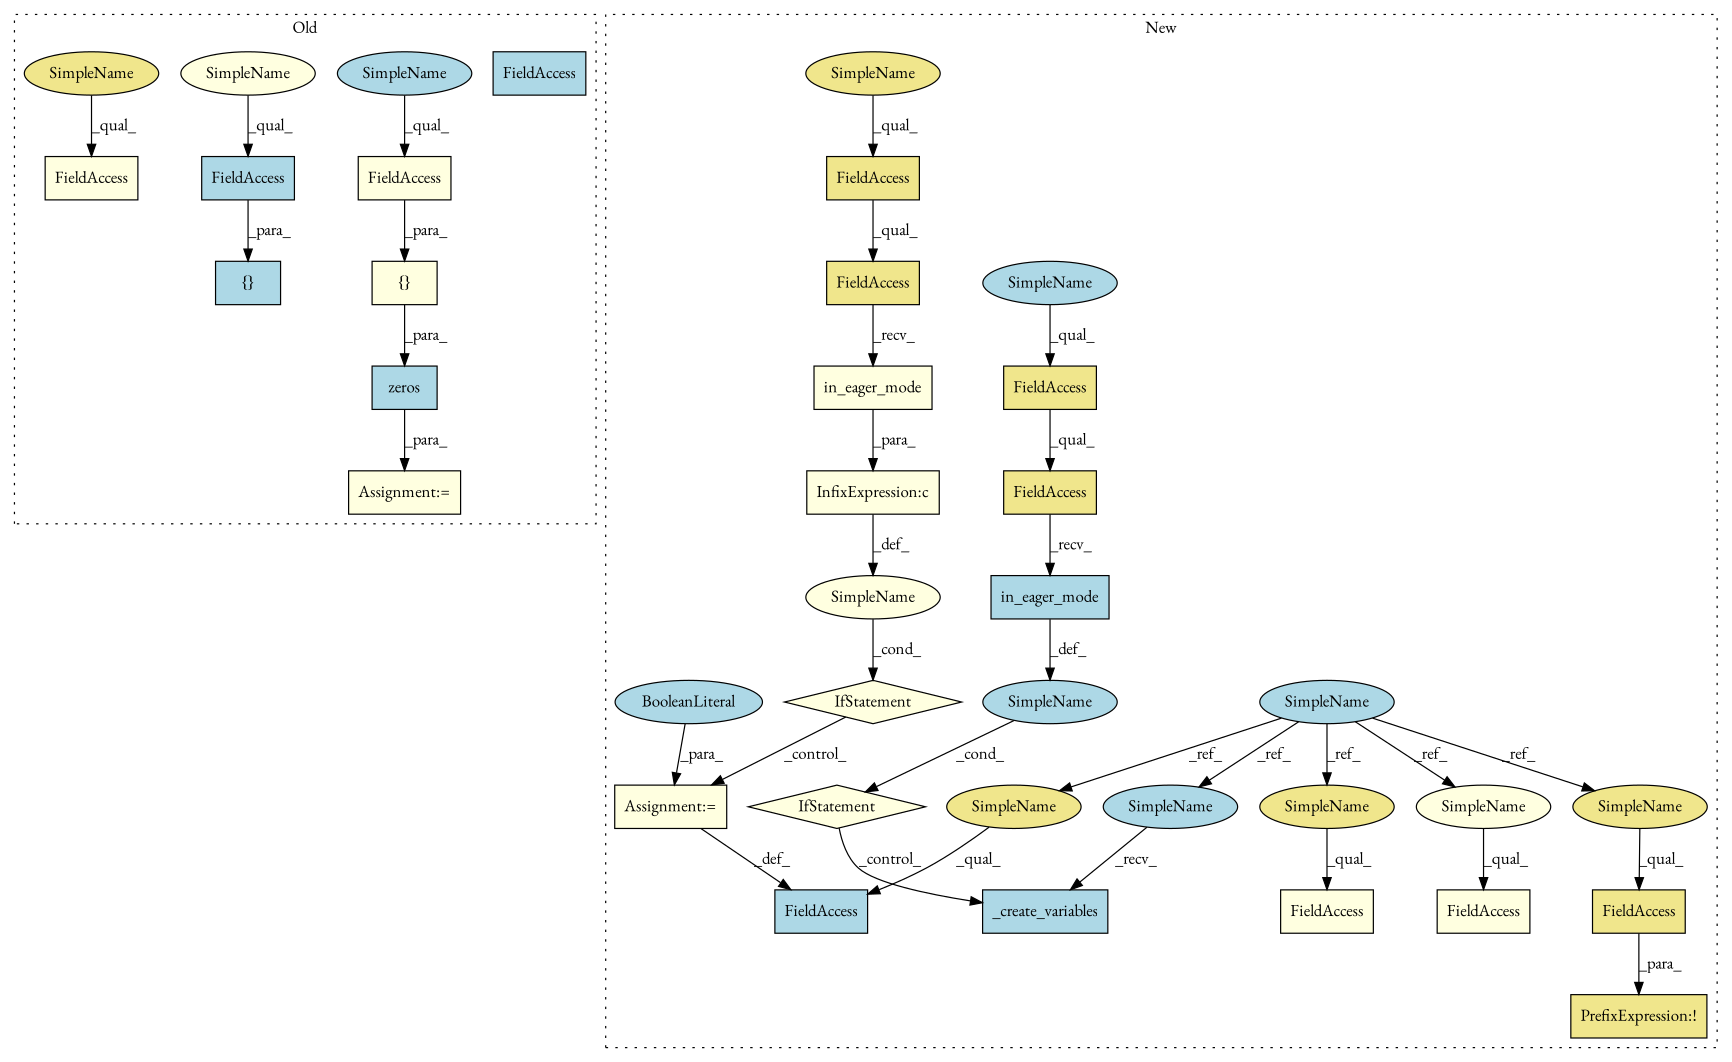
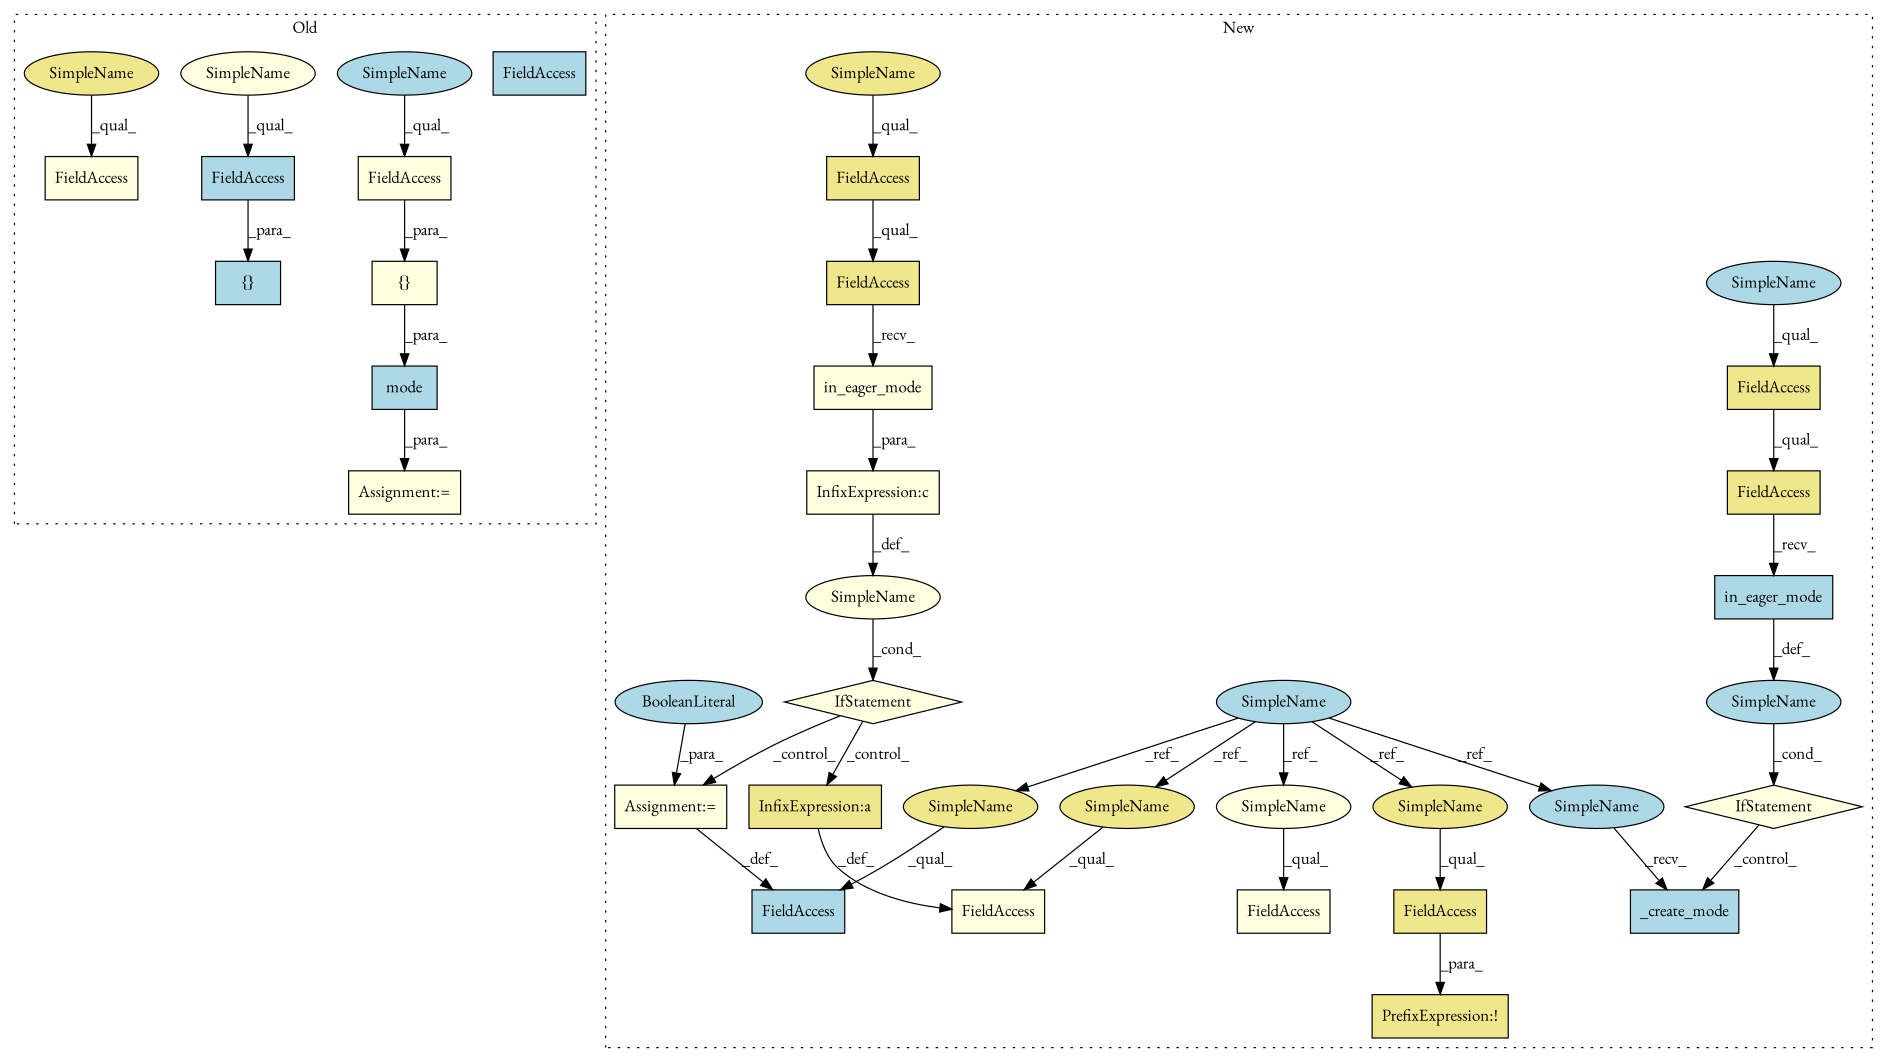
node "zeros": label "zeros" -> "mode"
node "InfixExpression:a": added
node "_create_variables": label "_create_variables" -> "_create_mode"
